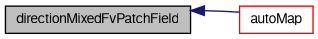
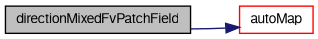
edge "autoMap" -> "directionMixedFvPatchField": reversed
